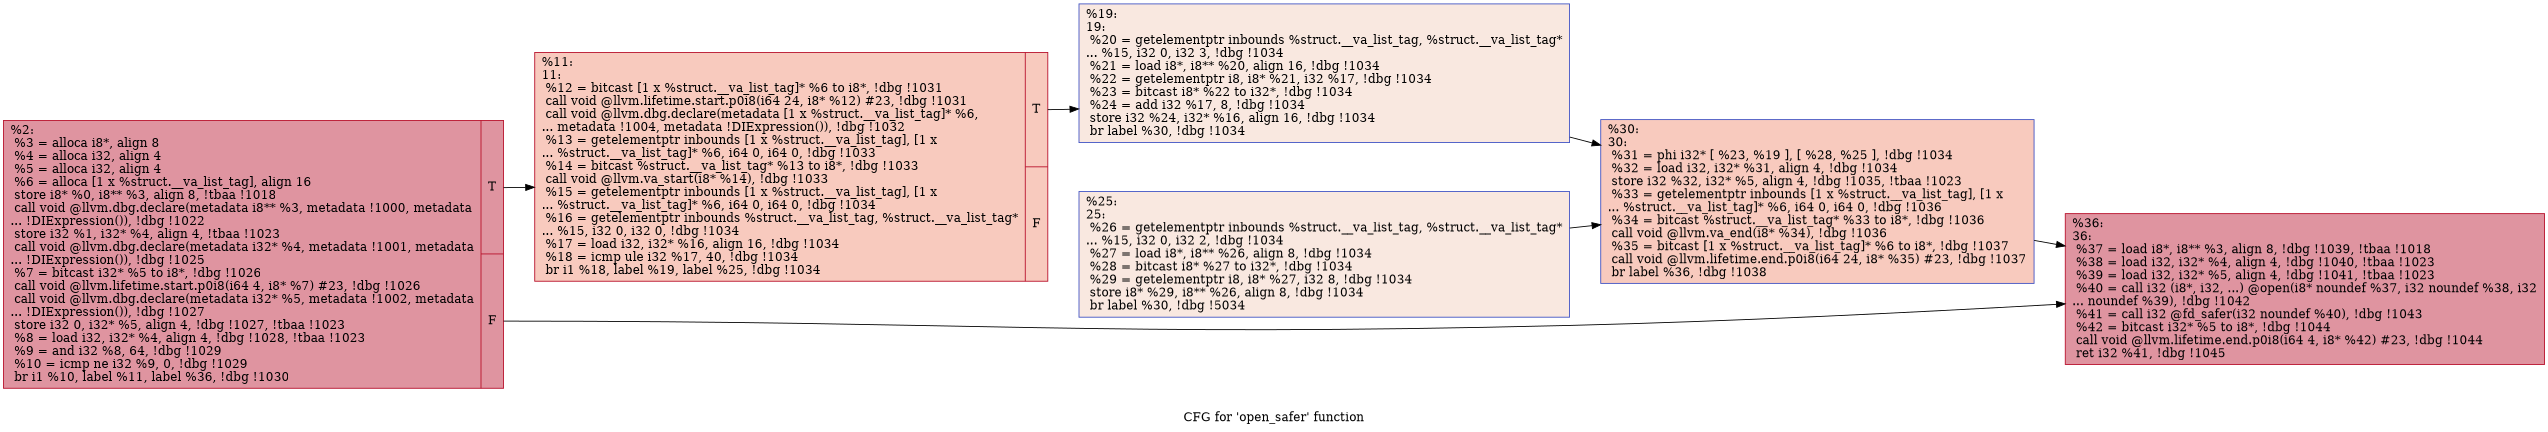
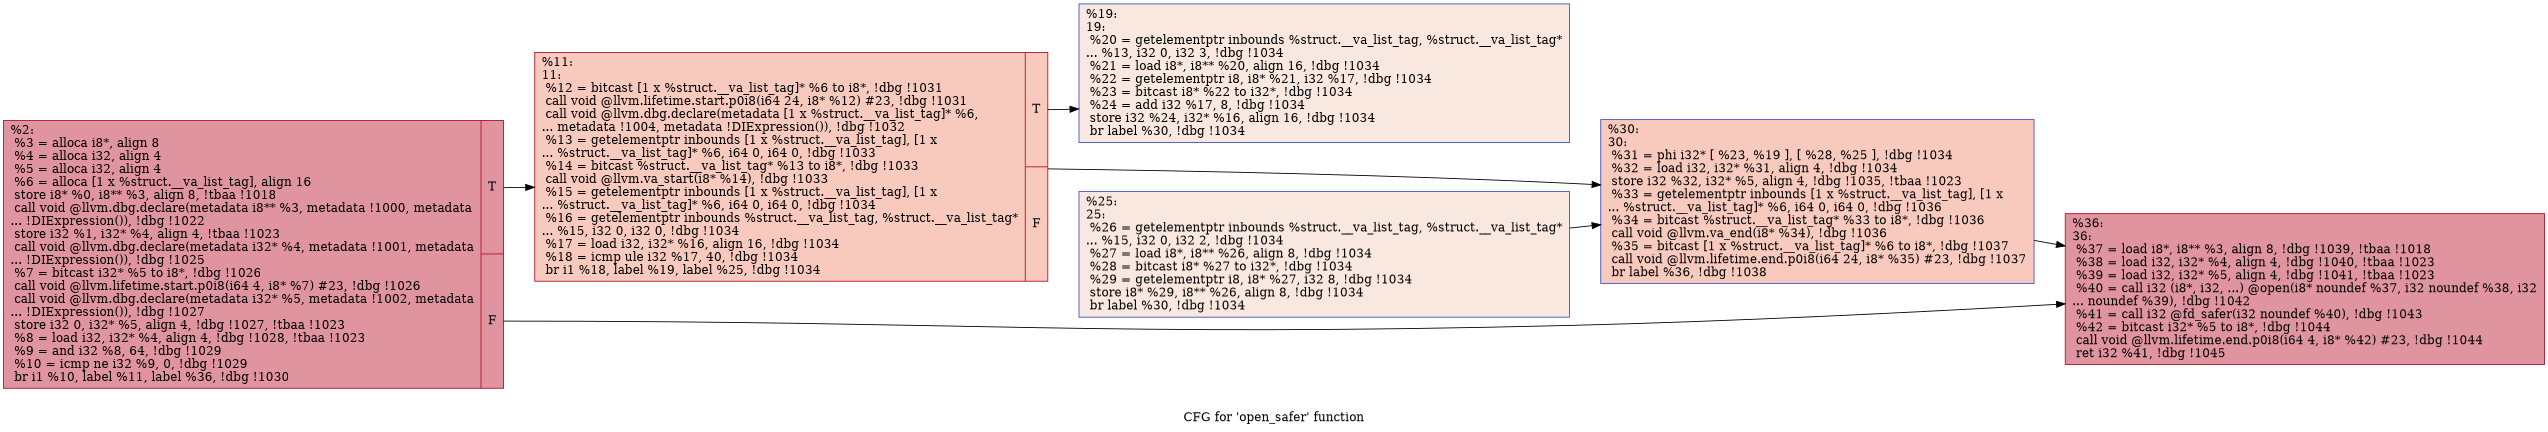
node "%19:": text "... %15, i32 0, i32 3, !dbg !1034" -> "... %13, i32 0, i32 3, !dbg !1034"
edge "%19:" -> "%30:": now "%11:" -> "%30:"
node "%25:": text "br label %30, !dbg !5034" -> "br label %30, !dbg !1034"
